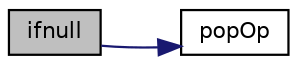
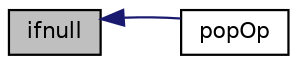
edge "ifnull" -> "popOp": reversed
